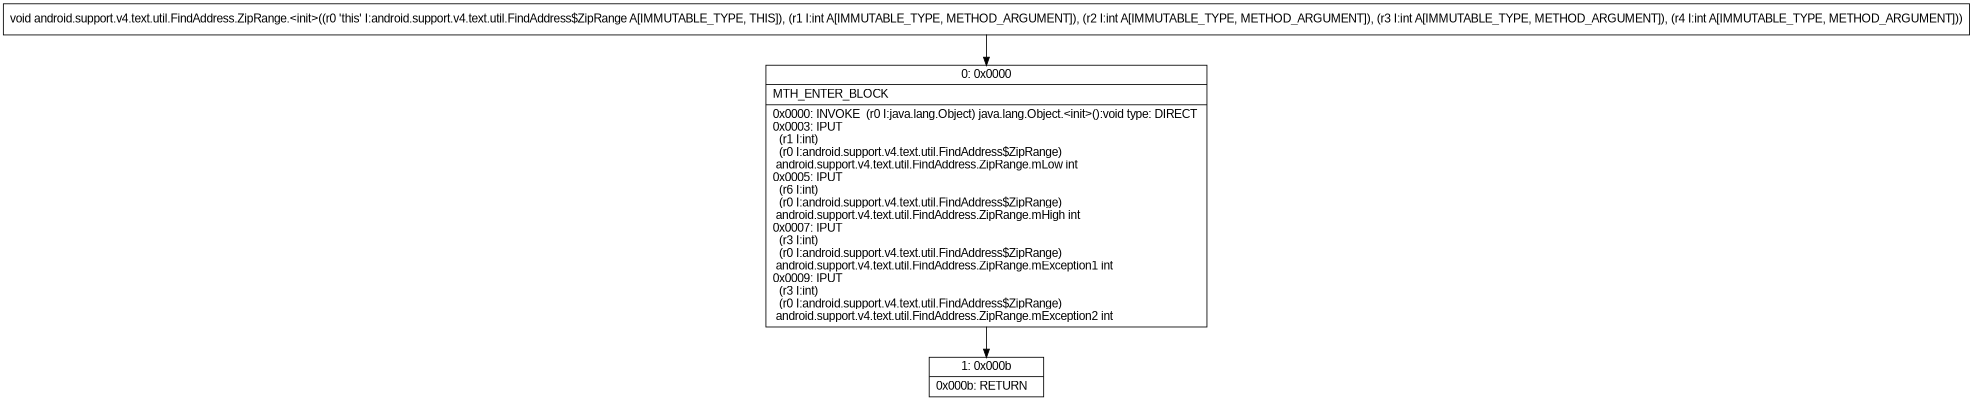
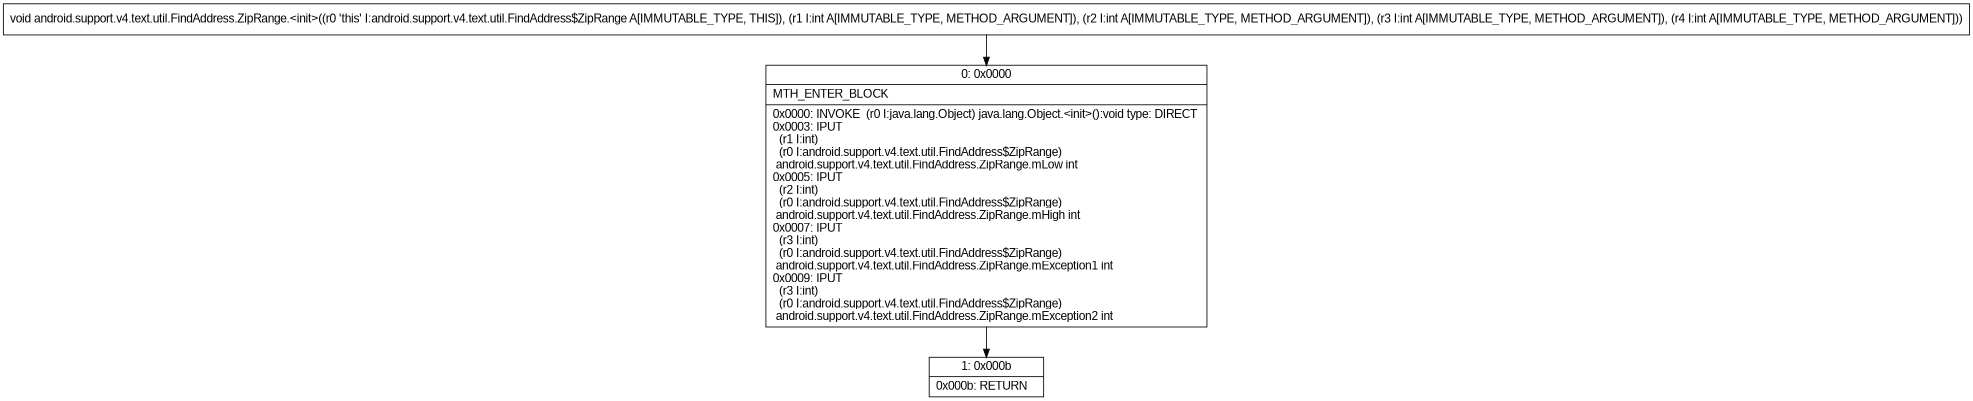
node "0: 0x0000": text "(r6 I:int)" -> "(r2 I:int)"
